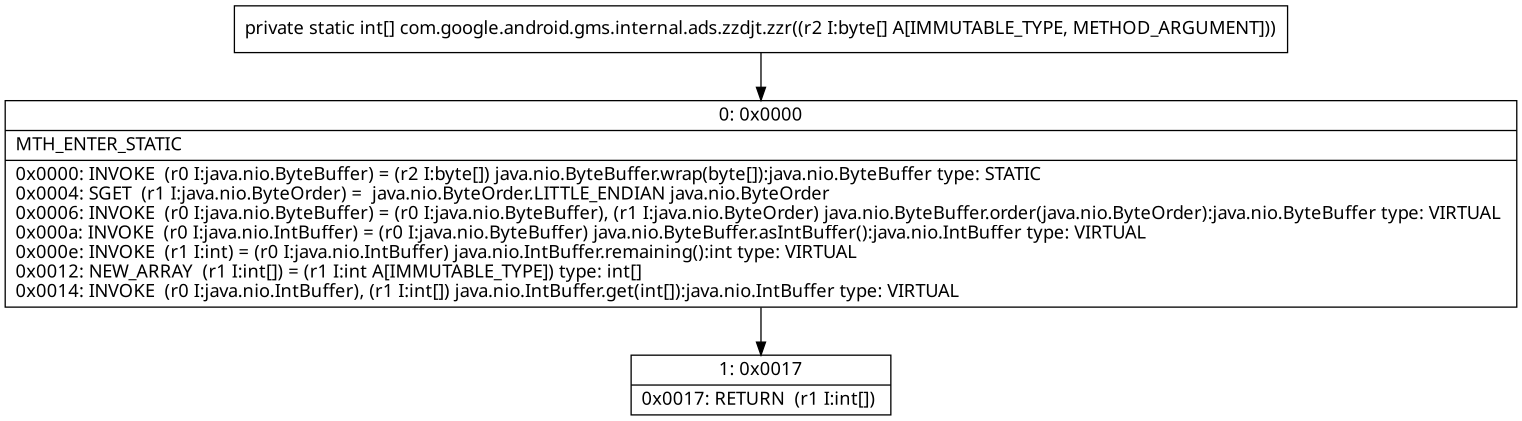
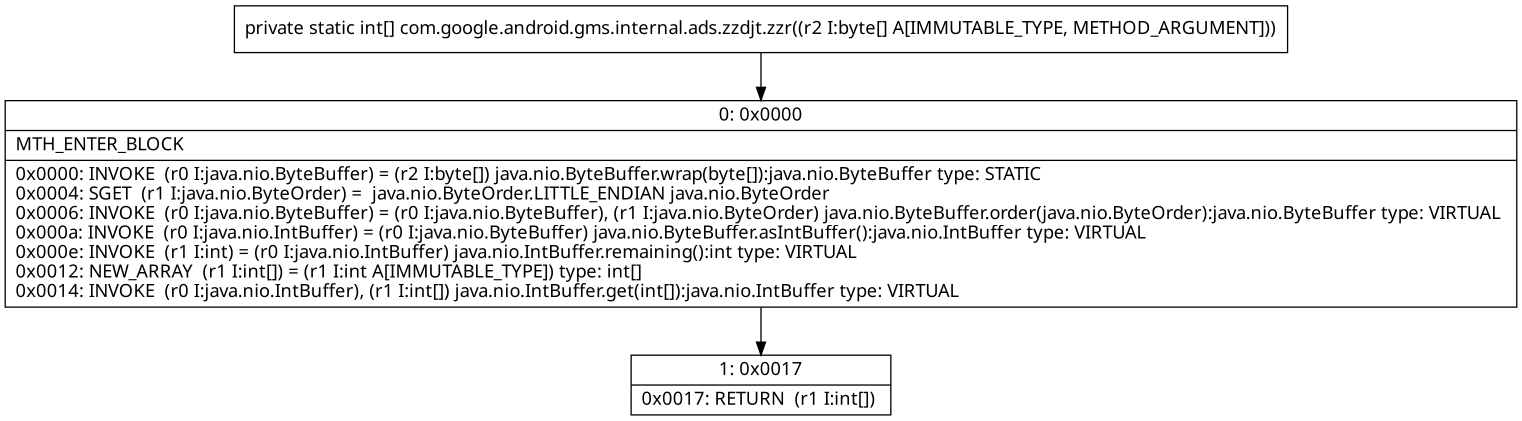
node "0: 0x0000": text "MTH_ENTER_STATIC" -> "MTH_ENTER_BLOCK"
